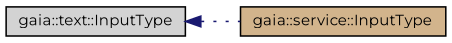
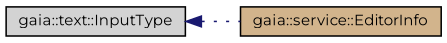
node "gaia::service::InputType": label "gaia::service::InputType" -> "gaia::service::EditorInfo"
